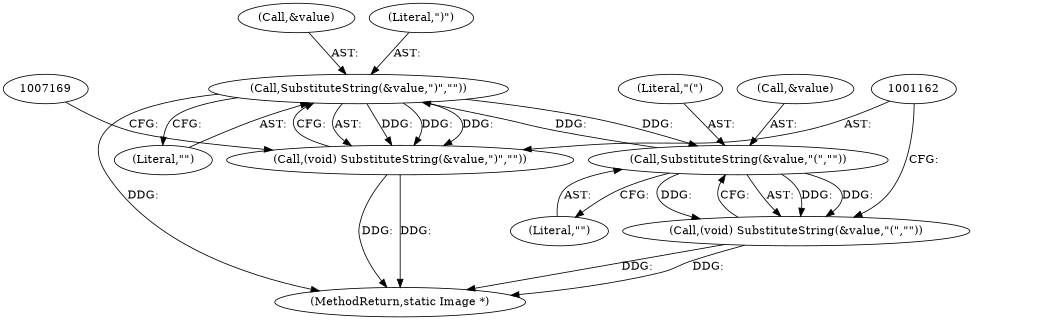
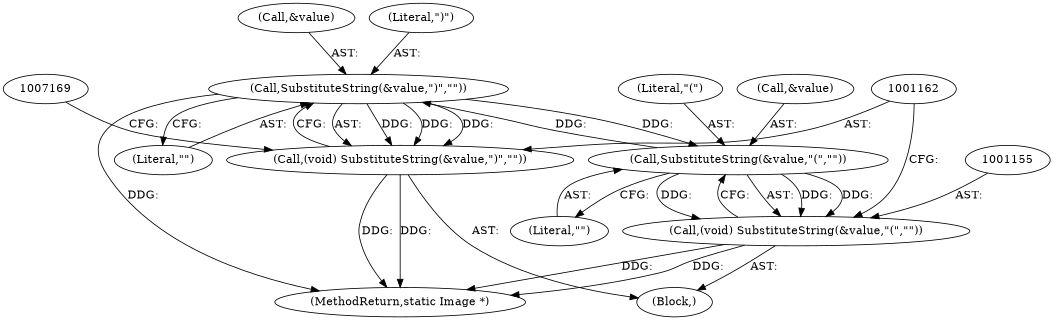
node "1001155": added
node "(Block,)": added
